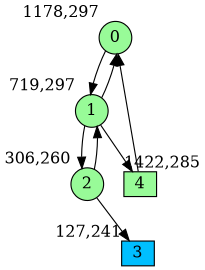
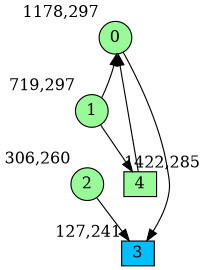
edge "0 1178,297" -> "1 719,297": now "0 1178,297" -> "3 127,241"
edge "1 719,297" -> "2 306,260": removed
edge "2 306,260" -> "1 719,297": removed
